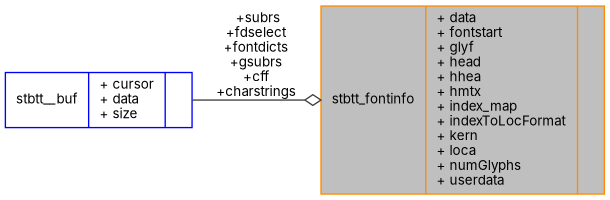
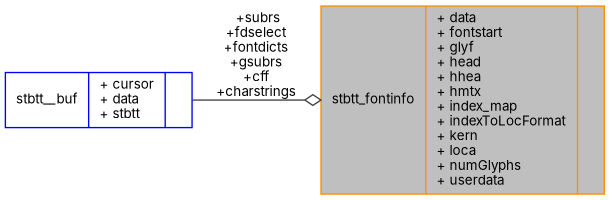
node "stbtt__buf": text "+ size" -> "+ stbtt"
